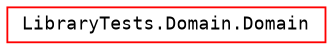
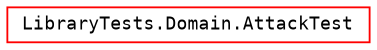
node "LibraryTests.Domain.Domain": label "LibraryTests.Domain.Domain" -> "LibraryTests.Domain.AttackTest"
